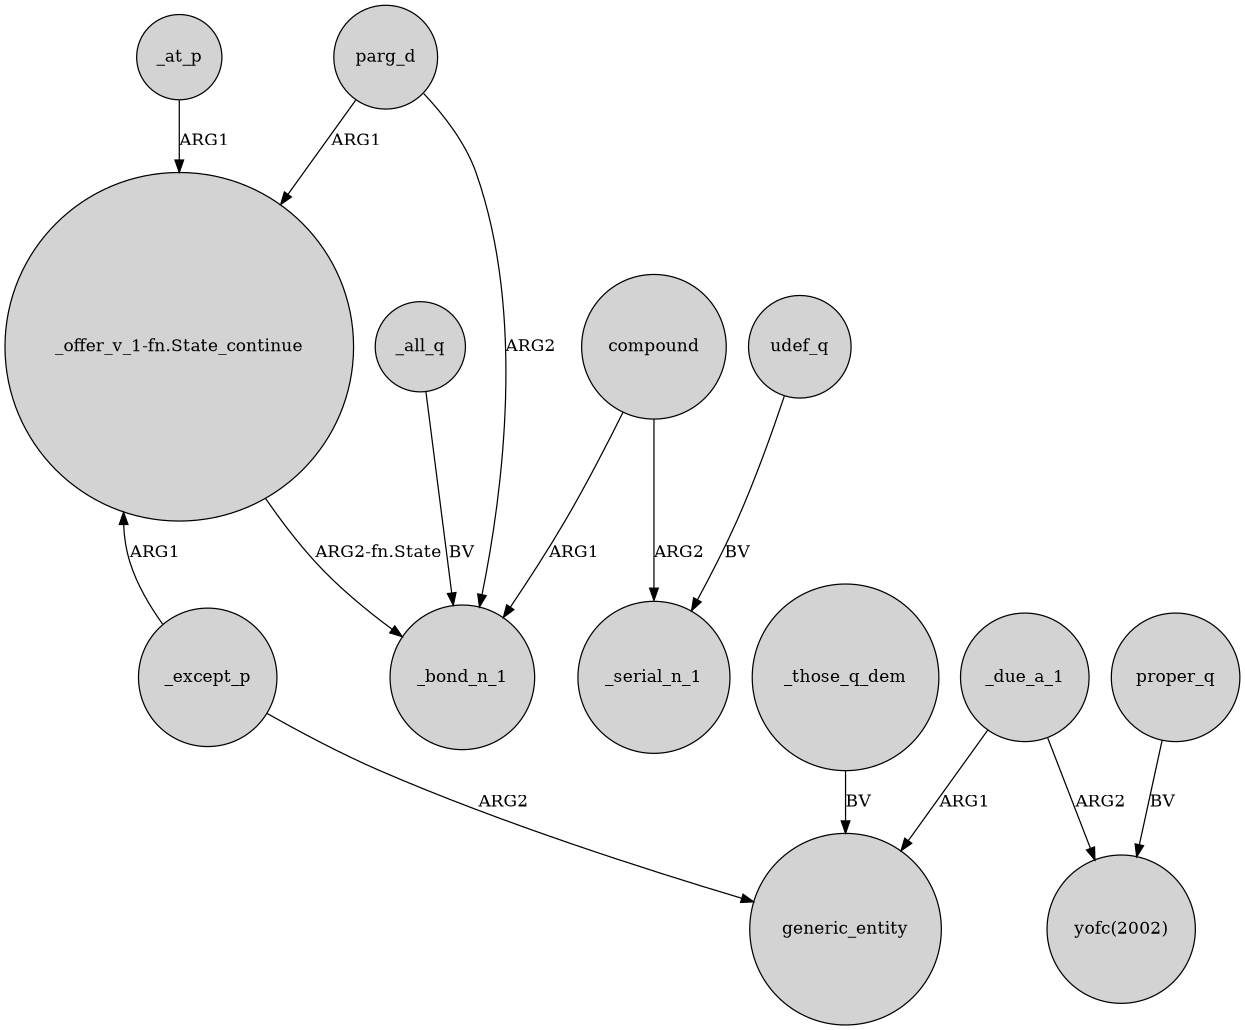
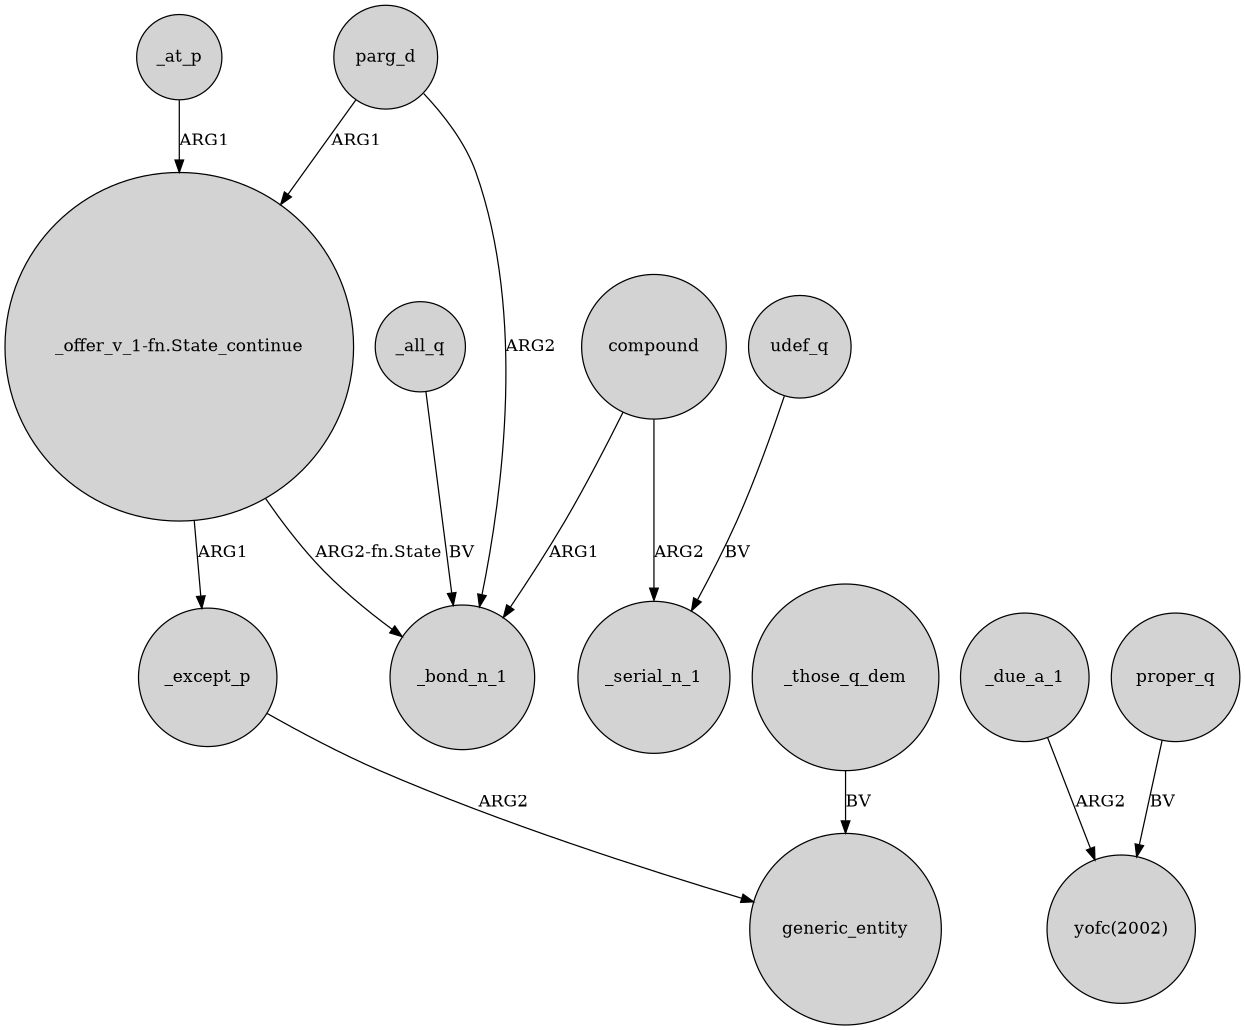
edge "_except_p" -> "_offer_v_1-fn.State_continue": reversed
edge "_due_a_1" -> "generic_entity": removed, label "ARG1"
